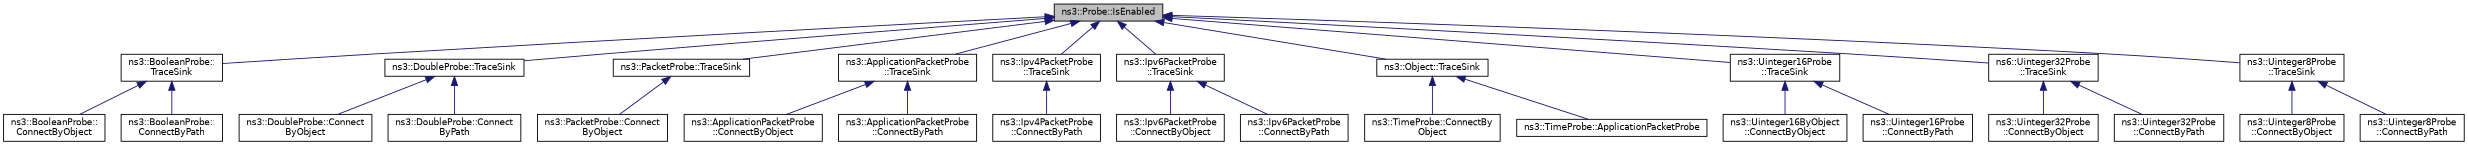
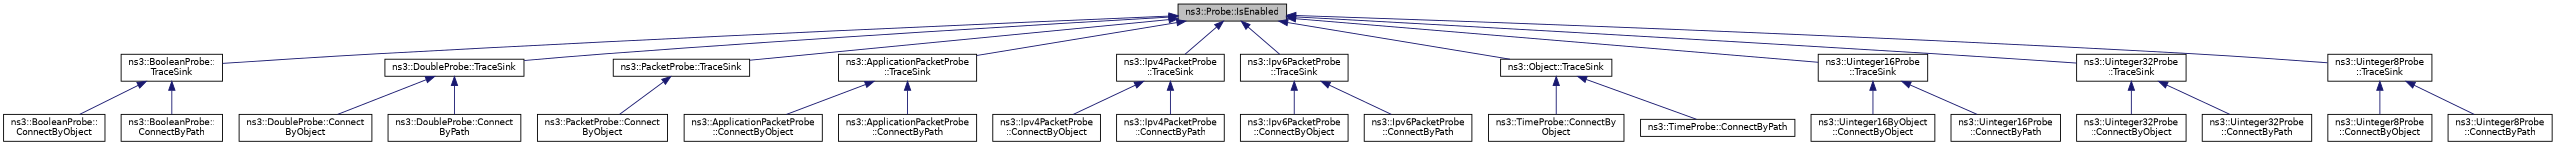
node "ns6::Uinteger32Probe ::TraceSink": label "ns6::Uinteger32Probe ::TraceSink" -> "ns3::Uinteger32Probe ::TraceSink"
node "ns3::Ipv4PacketProbe ::ConnectByObject": added
node "ns3::TimeProbe::ApplicationPacketProbe": label "ns3::TimeProbe::ApplicationPacketProbe" -> "ns3::TimeProbe::ConnectByPath"
